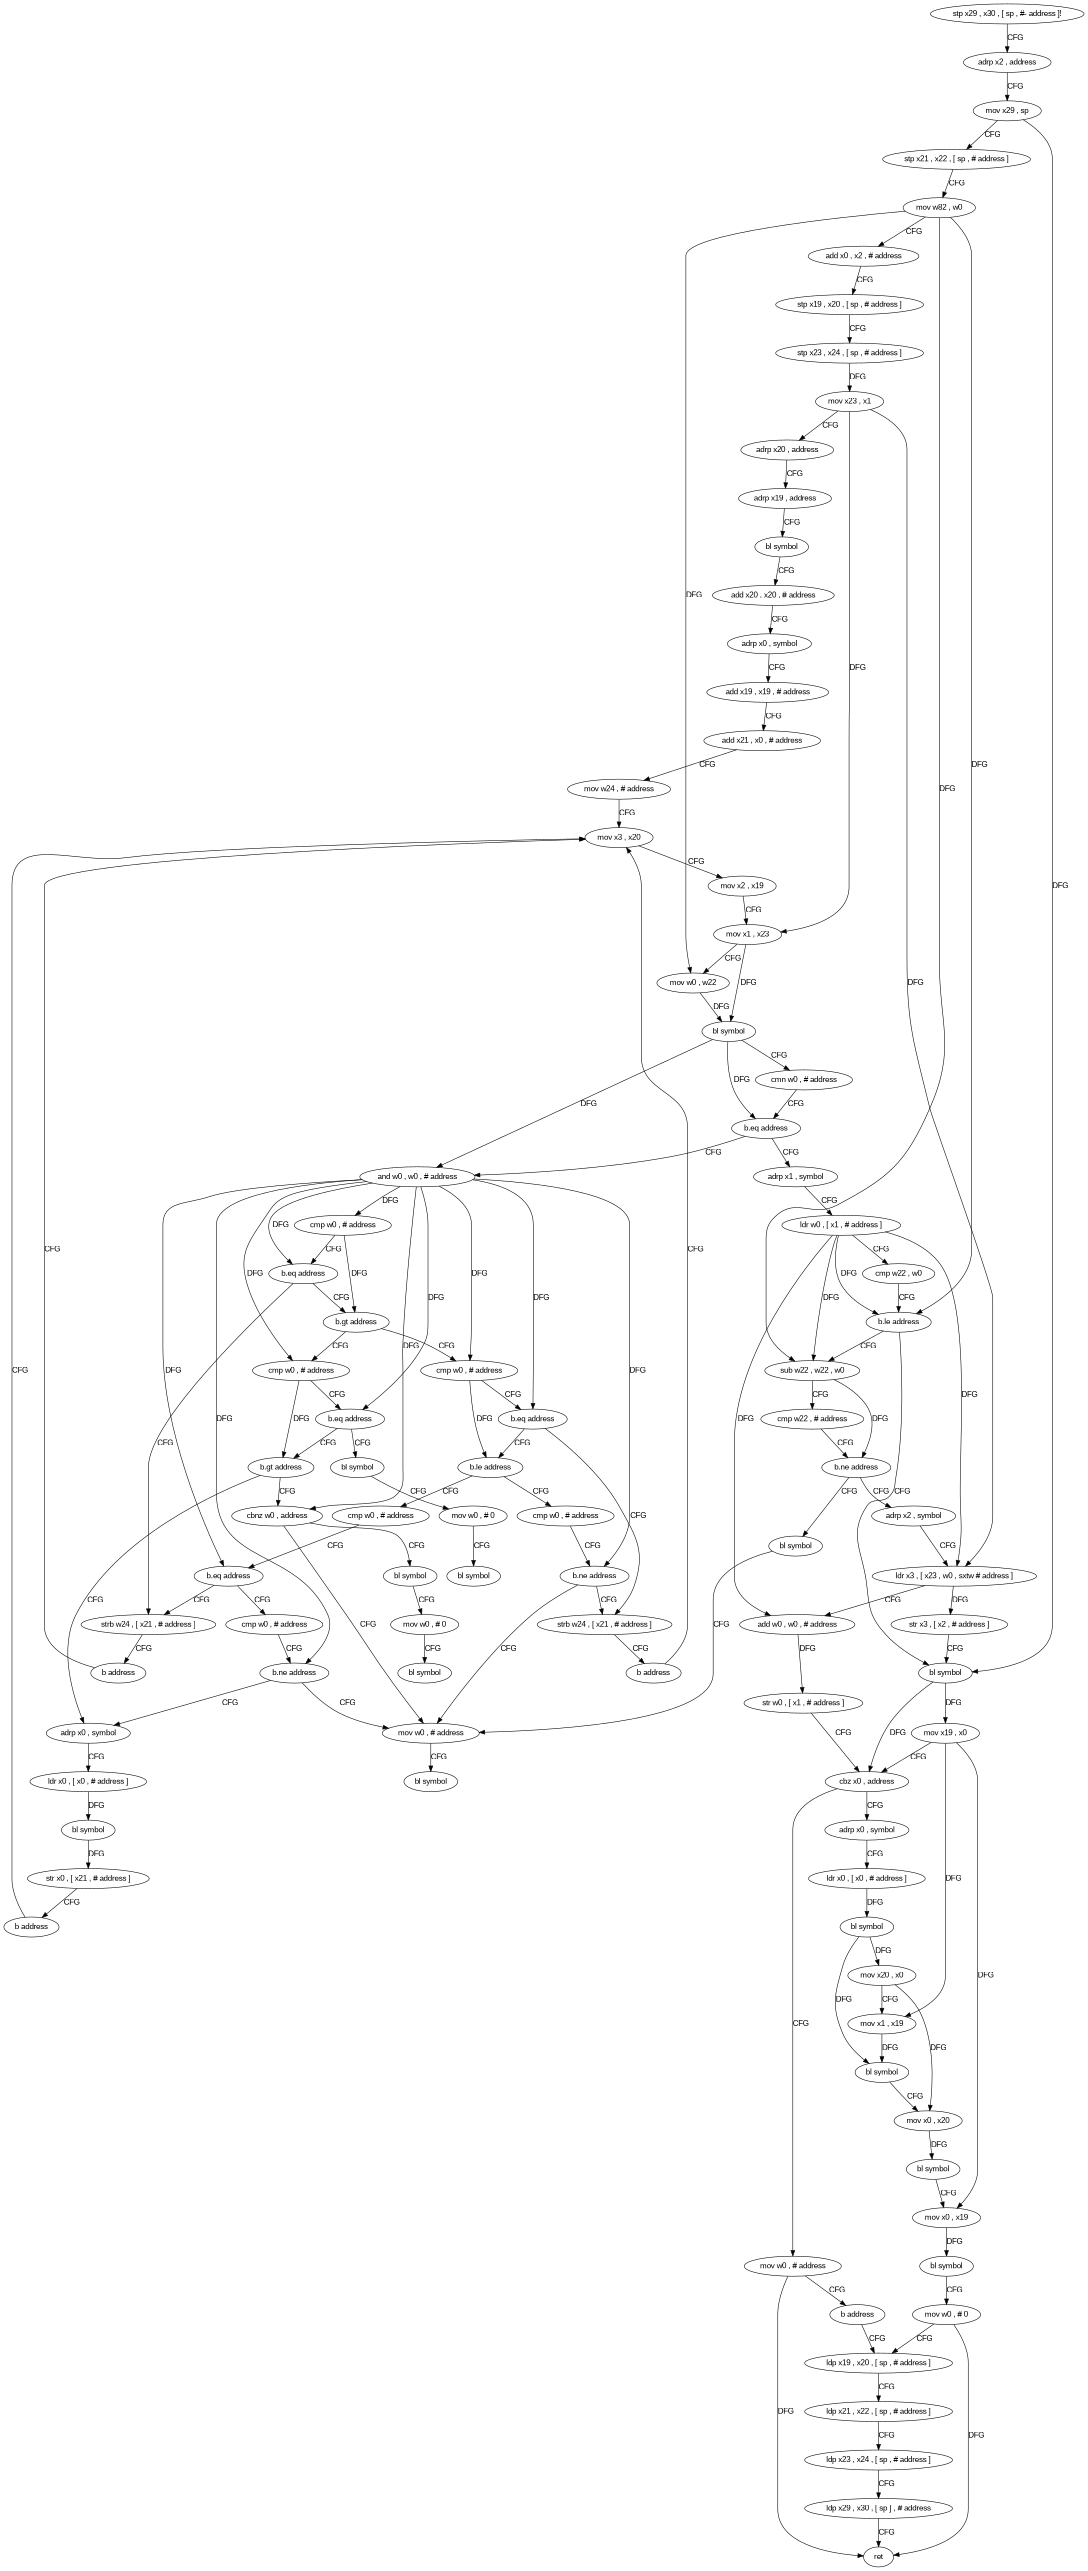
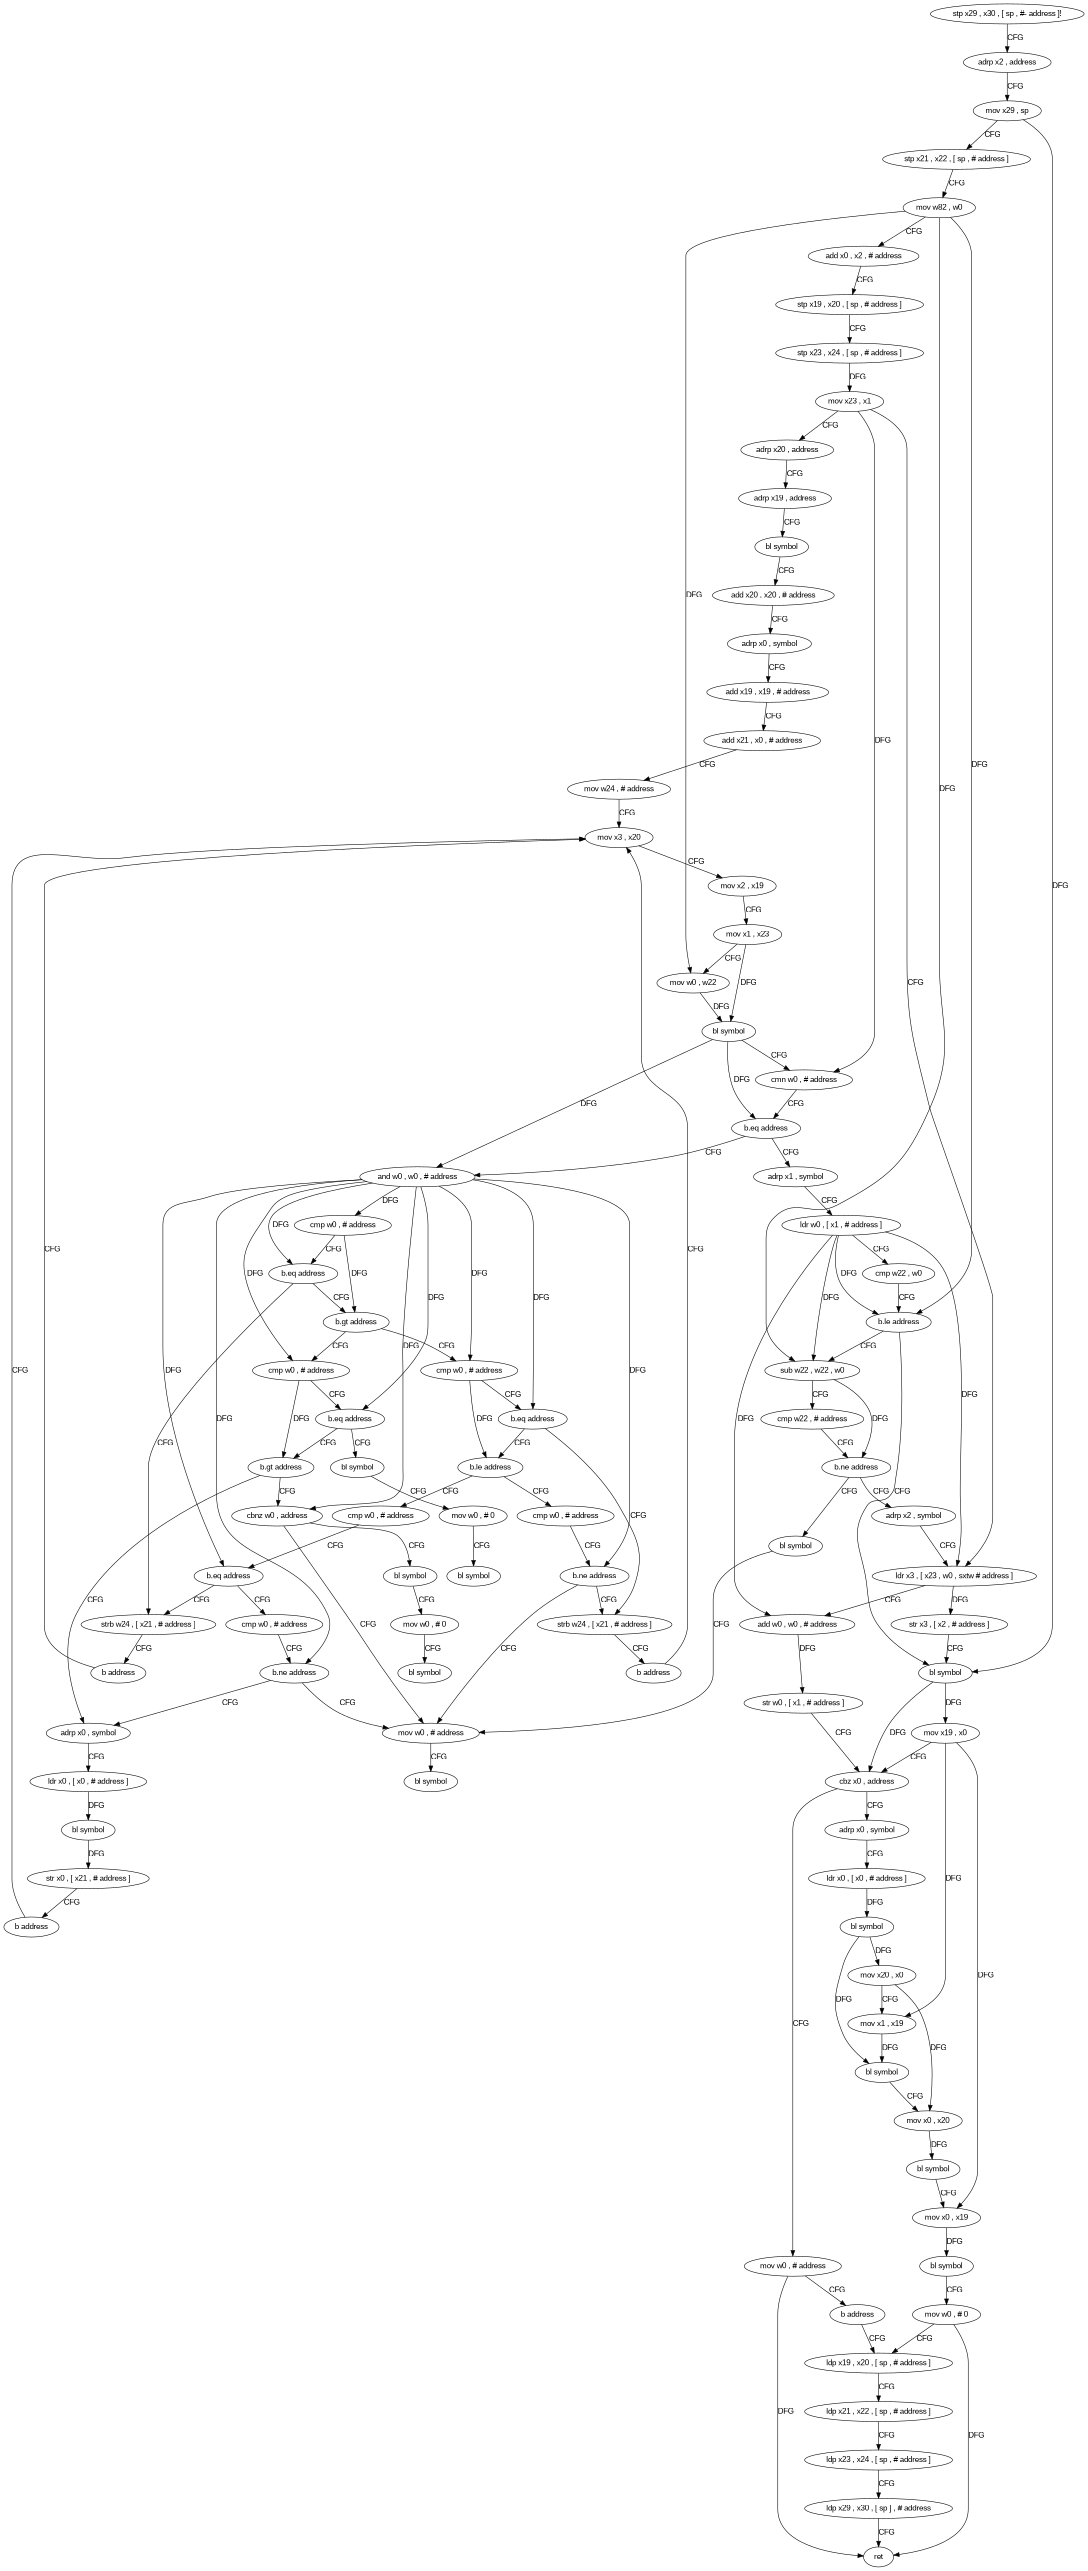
edge "mov x23 , x1" -> "mov x1 , x23": now "mov x23 , x1" -> "cmn w0 , # address"
edge "mov x23 , x1" -> "ldr x3 , [ x23 , w0 , sxtw # address ]": label "DFG" -> "CFG"
